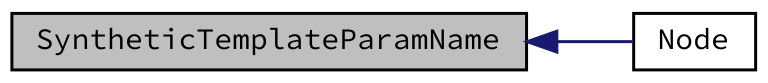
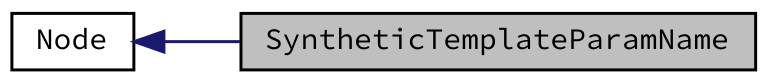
edge "Node" -> "SyntheticTemplateParamName": reversed
